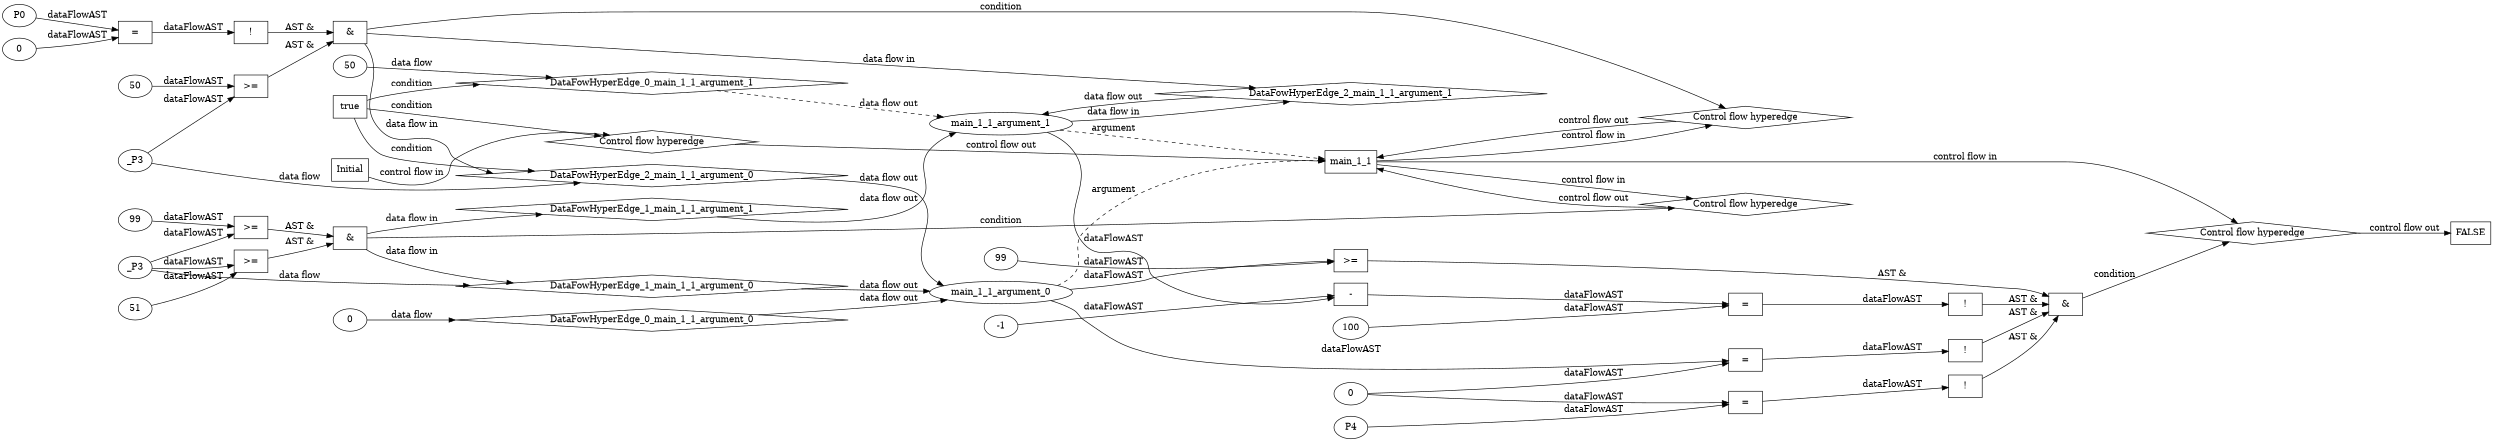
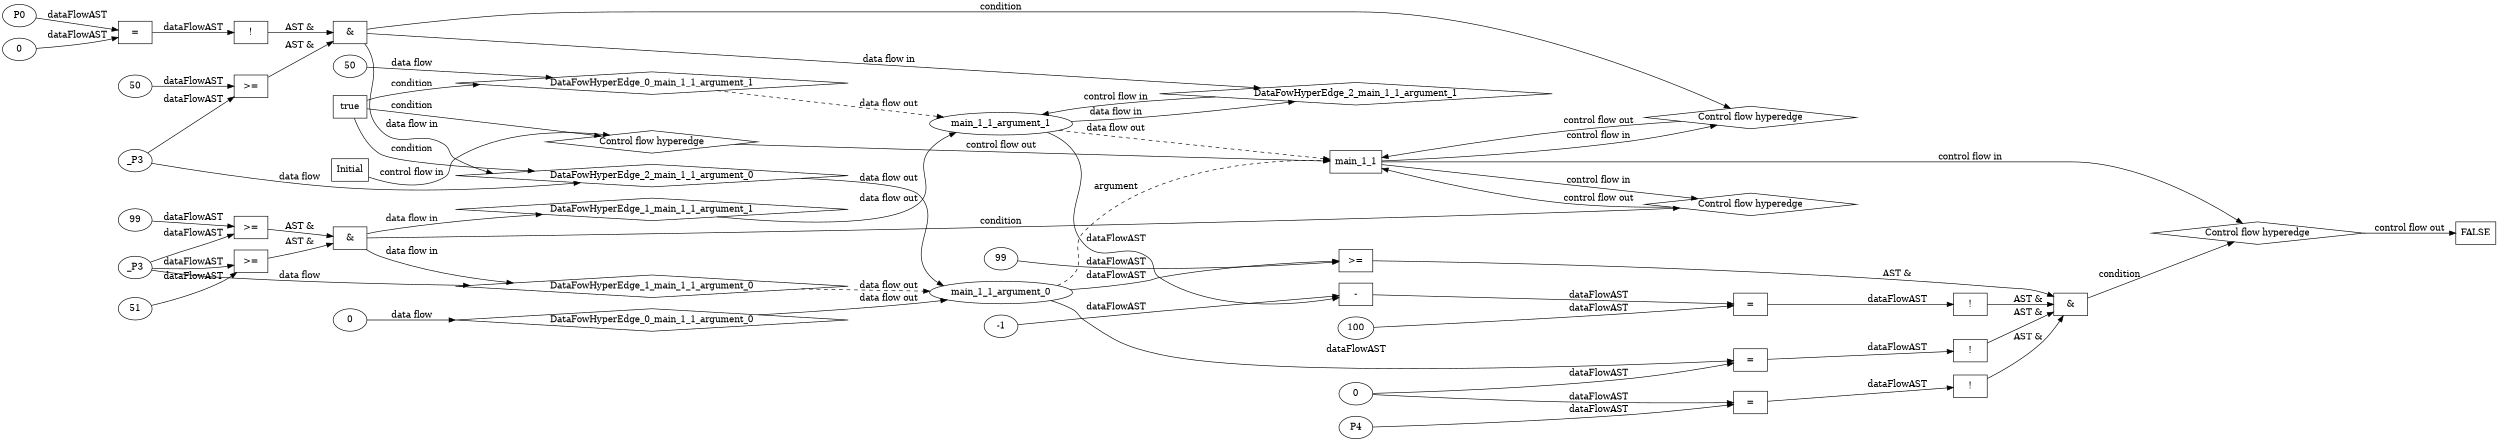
edge "DataFowHyperEdge_2_main_1_1_argument_1" -> "main_1_1_argument_1": label "data flow out" -> "control flow in"
edge "main_1_1_argument_1" -> "main_1_1": label "argument" -> "data flow out"
edge "DataFowHyperEdge_1_main_1_1_argument_0" -> "main_1_1_argument_0": style solid -> dashed
